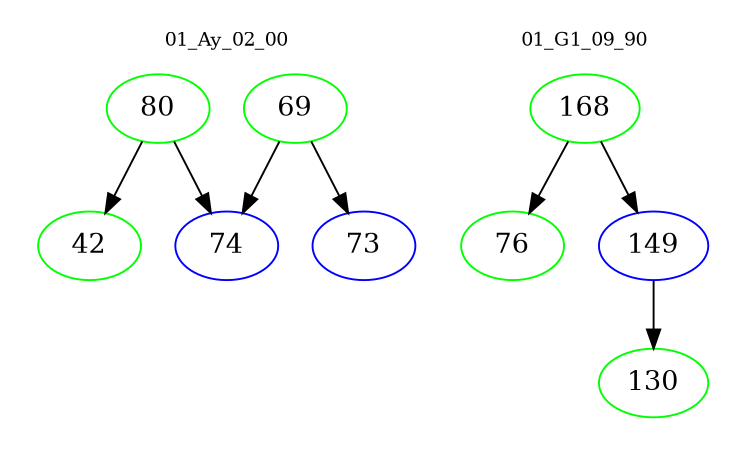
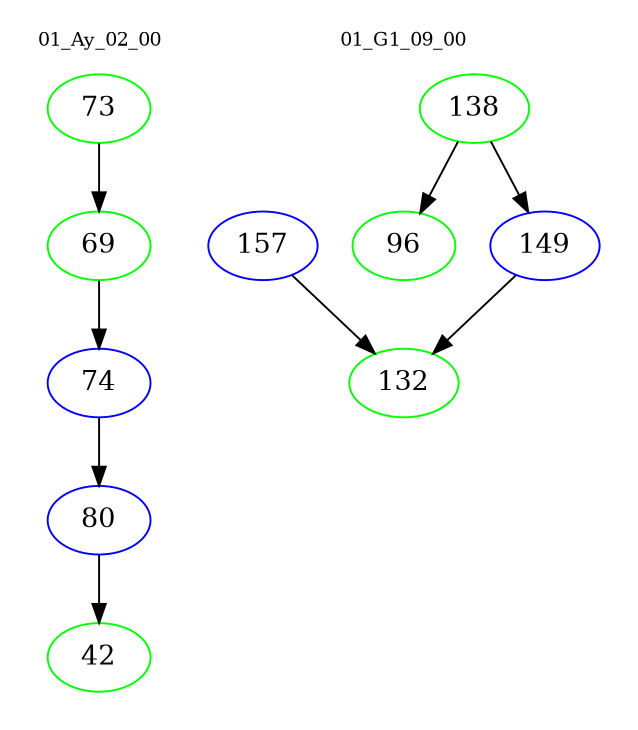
cluster "01_G1_09_90": label "01_G1_09_90" -> "01_G1_09_00"
node "80": color green -> blue
node "168": label "168" -> "138"
edge "80" -> "74": reversed
edge "69" -> "73": reversed
node "157": added
node "73": color blue -> green
node "76": label "76" -> "96"
node "130": label "130" -> "132"
